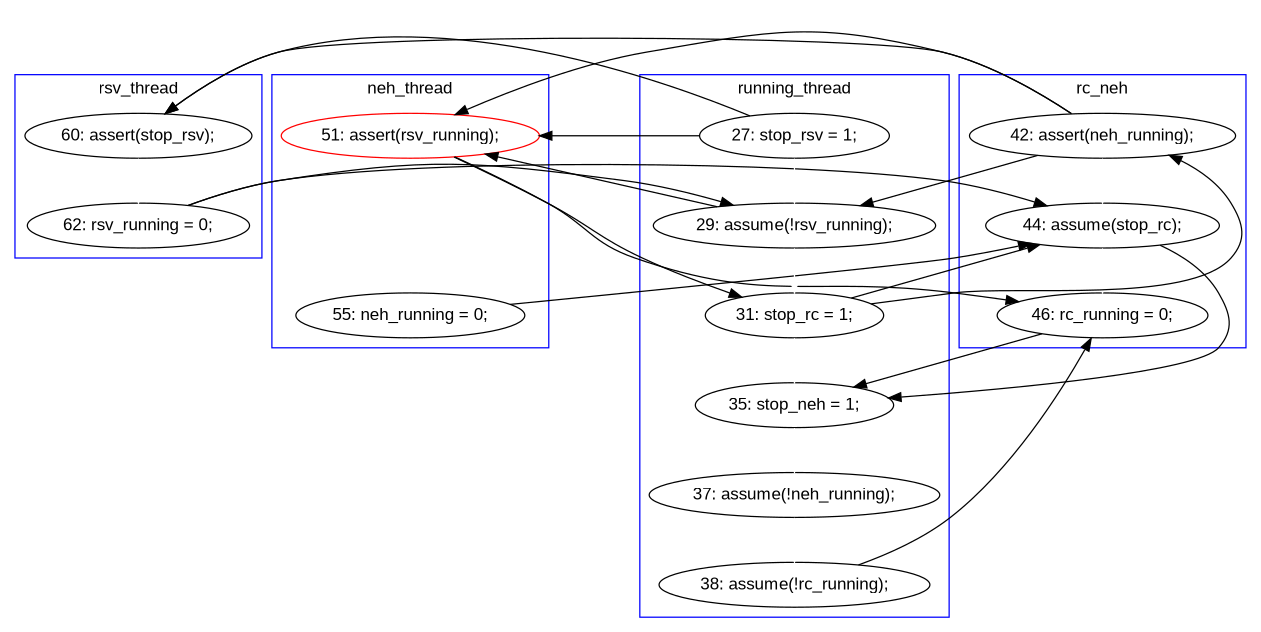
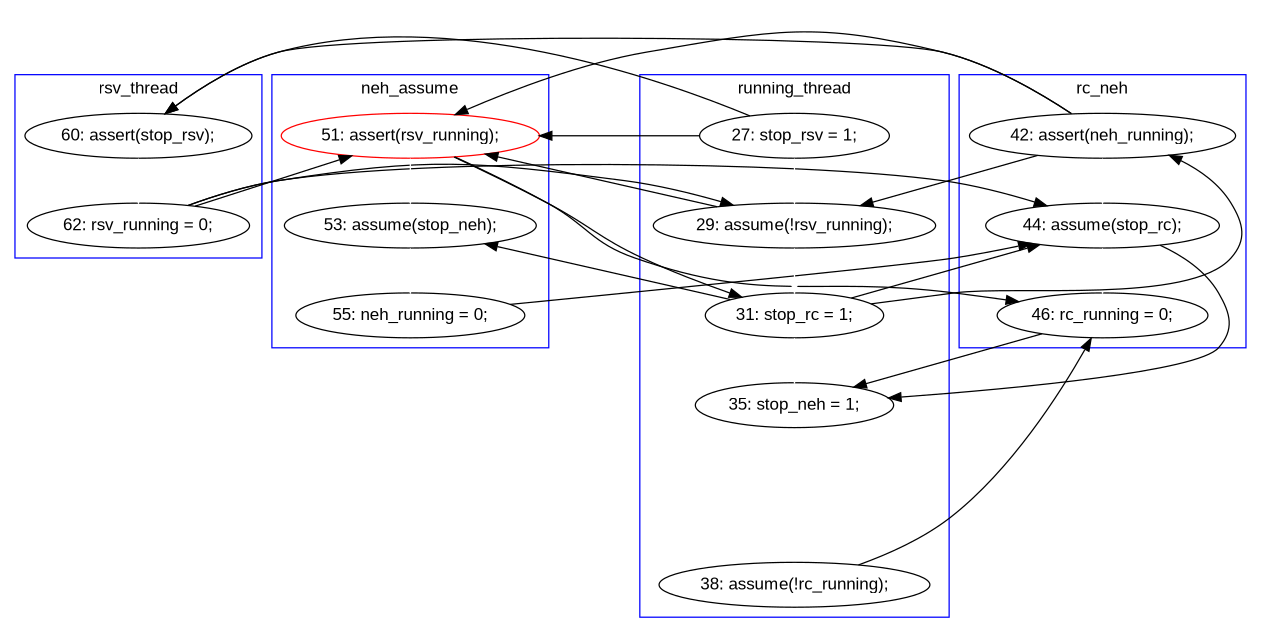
cluster "neh_thread": label "neh_thread" -> "neh_assume"
edge "62: rsv_running = 0;" -> "51: assert(rsv_running);": added
node "53: assume(stop_neh);": added
node "37: assume(!neh_running);": removed
